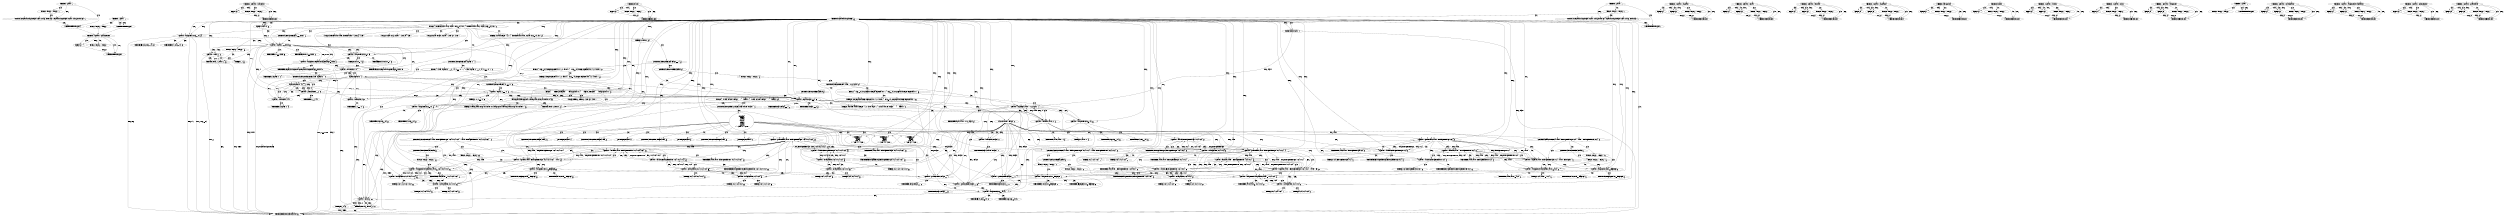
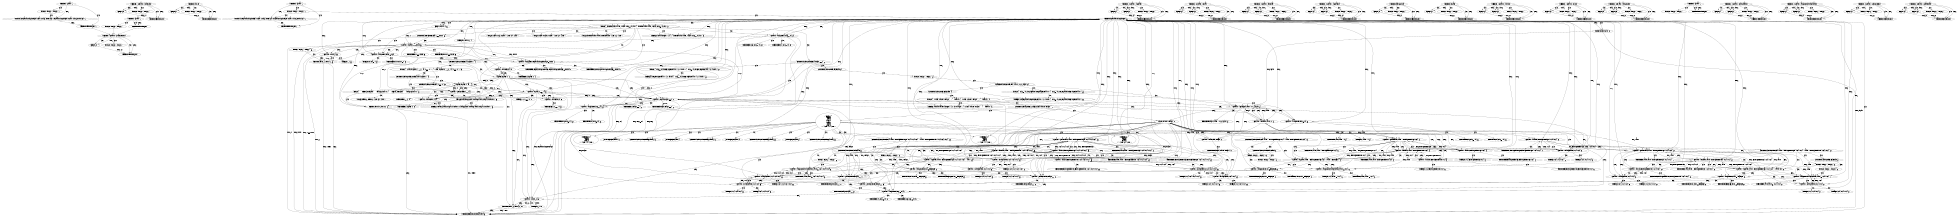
edge "(METHOD,expanded_string_integer)" -> "<(LITERAL,'m',{ default: break; case 'k': ...)<SUB>79</SUB>>": now "(METHOD,expanded_string_integer)" -> "(IDENTIFIER,value,value < EXIM_ARITH_MIN/(1024*1024))"
edge "(tolower,tolower(*endptr))" -> "(<operator>.greaterThan,value > EXIM_ARITH_MAX/1024)": added, label "CDG:"
